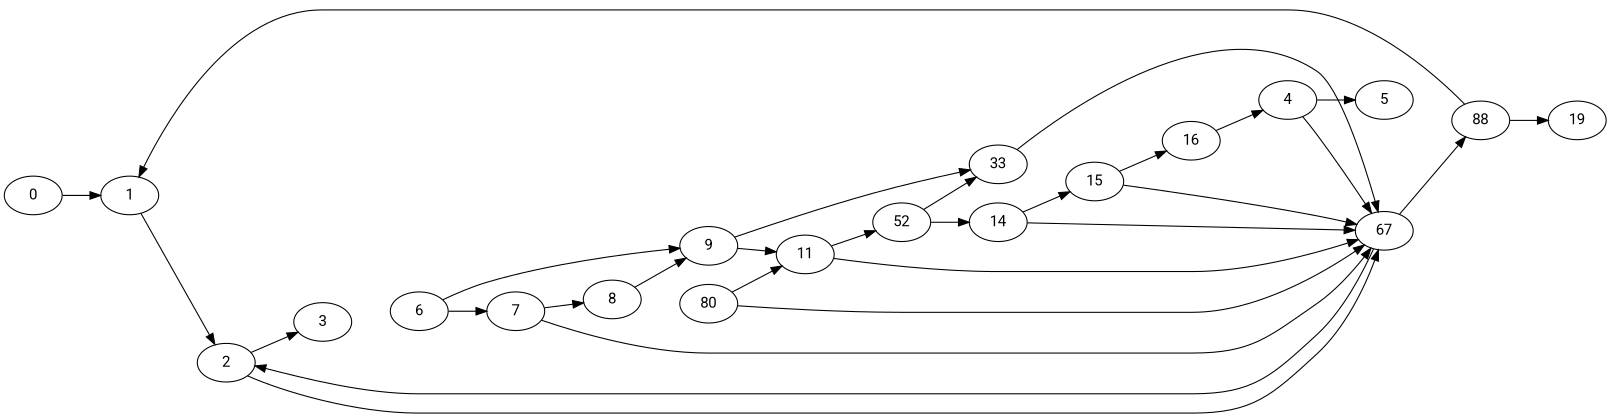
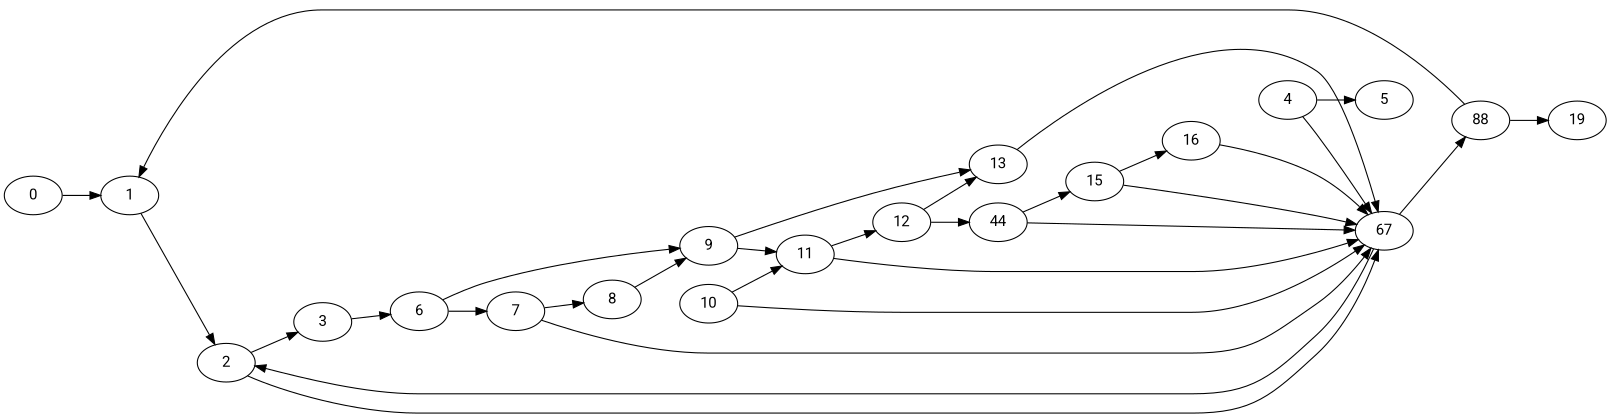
edge "16" -> "4": now "16" -> "67"
node "33": label "33" -> "13"
node "52": label "52" -> "12"
node "14": label "14" -> "44"
node "80": label "80" -> "10"
edge "3" -> "6": added
